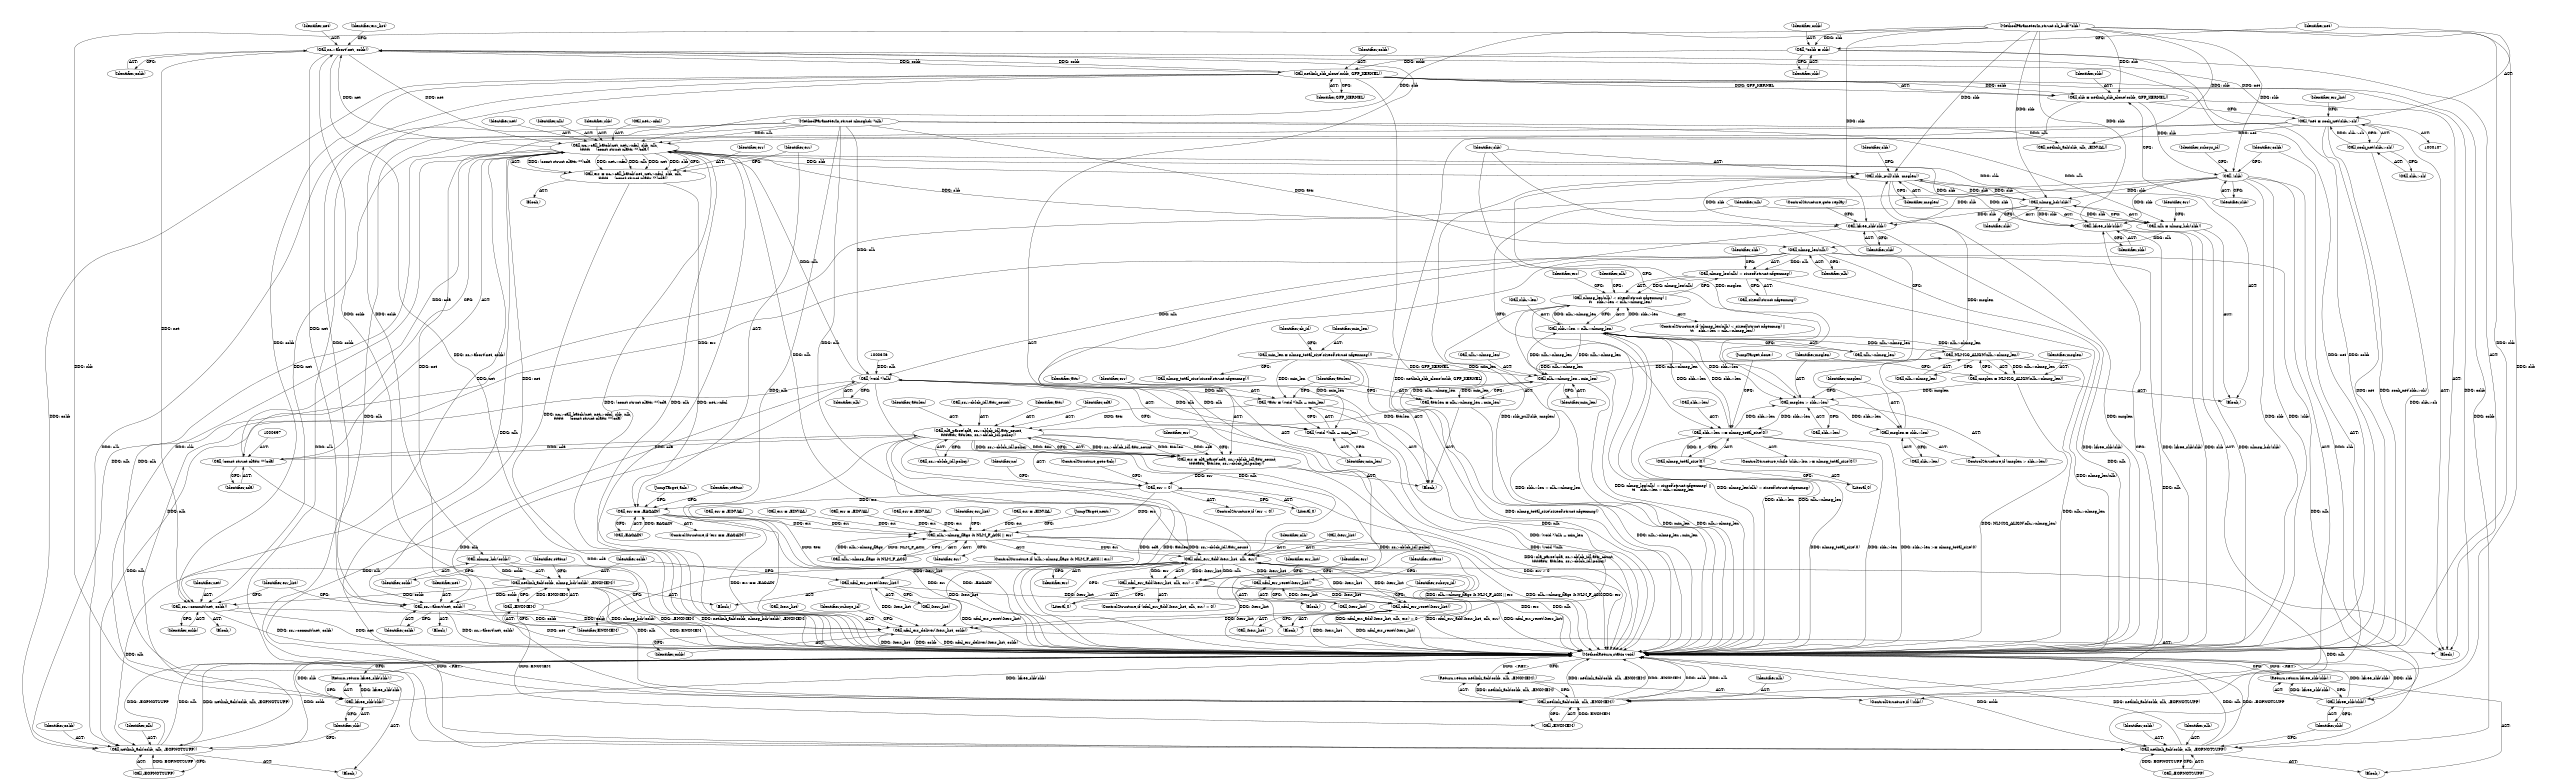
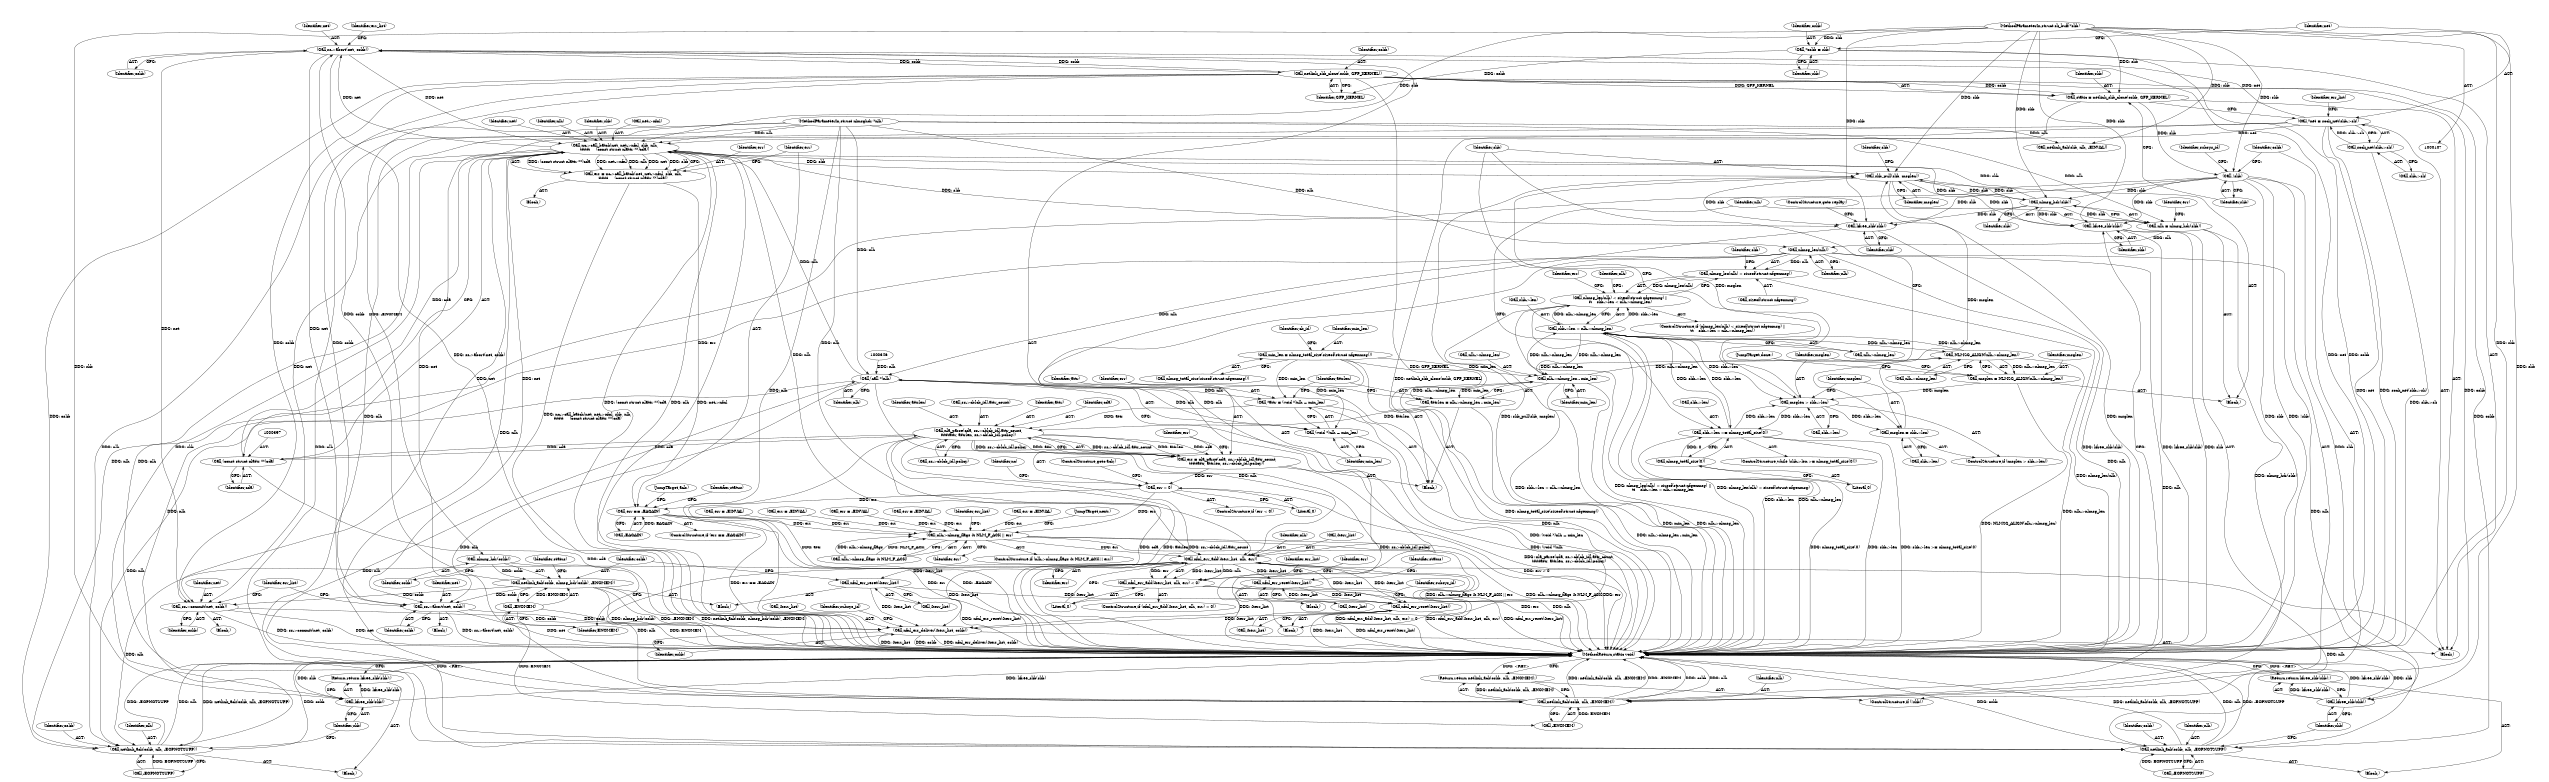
edge "(Call,*oskb = skb)" -> "(Call,netlink_skb_clone(oskb, GFP_KERNEL))": now "(Call,*oskb = skb)" -> "(Identifier,GFP_KERNEL)"
node "(Call,skb = netlink_skb_clone(oskb, GFP_KERNEL))": label "(Call,skb = netlink_skb_clone(oskb, GFP_KERNEL))" -> "(Call,static = netlink_skb_clone(oskb, GFP_KERNEL))"
edge "(Call,*net = sock_net(skb->sk))" -> "1000107": now "(MethodParameterIn,struct sk_buff *skb)" -> "1000107"
edge "(MethodParameterIn,struct nlmsghdr *nlh)" -> "(Call,nlmsg_len(nlh))": label "DDG: attr" -> "DDG: nlh"
edge "(Call,nlmsg_len(nlh) < sizeof(struct nfgenmsg))" -> "(Call,sizeof(struct nfgenmsg))": removed, label "CFG:"
edge "(Call,netlink_skb_clone(oskb, GFP_KERNEL))" -> "(Call,nlmsg_hdr(oskb))": label "DDG: oskb" -> "DDG: -ENOMEM"
edge "(Call,nlmsg_total_size(sizeof(struct nfgenmsg)))" -> "(Call,min_len = nlmsg_total_size(sizeof(struct nfgenmsg)))": added, label "AST:"
node "(Call,(void *)nlh)": label "(Call,(void *)nlh)" -> "(Call,(call *)nlh)"
edge "(JumpTarget,done:)" -> "(Call,skb->len >= nlmsg_total_size(0))": now "(JumpTarget,done:)" -> "(Call,msglen = NLMSG_ALIGN(nlh->nlmsg_len))"
edge "(Call,nlh = nlmsg_hdr(skb))" -> "(MethodReturn,static void)": now "(Call,nlh = nlmsg_hdr(skb))" -> "(Call,netlink_ack(oskb, nlh, -ENOMEM))"
